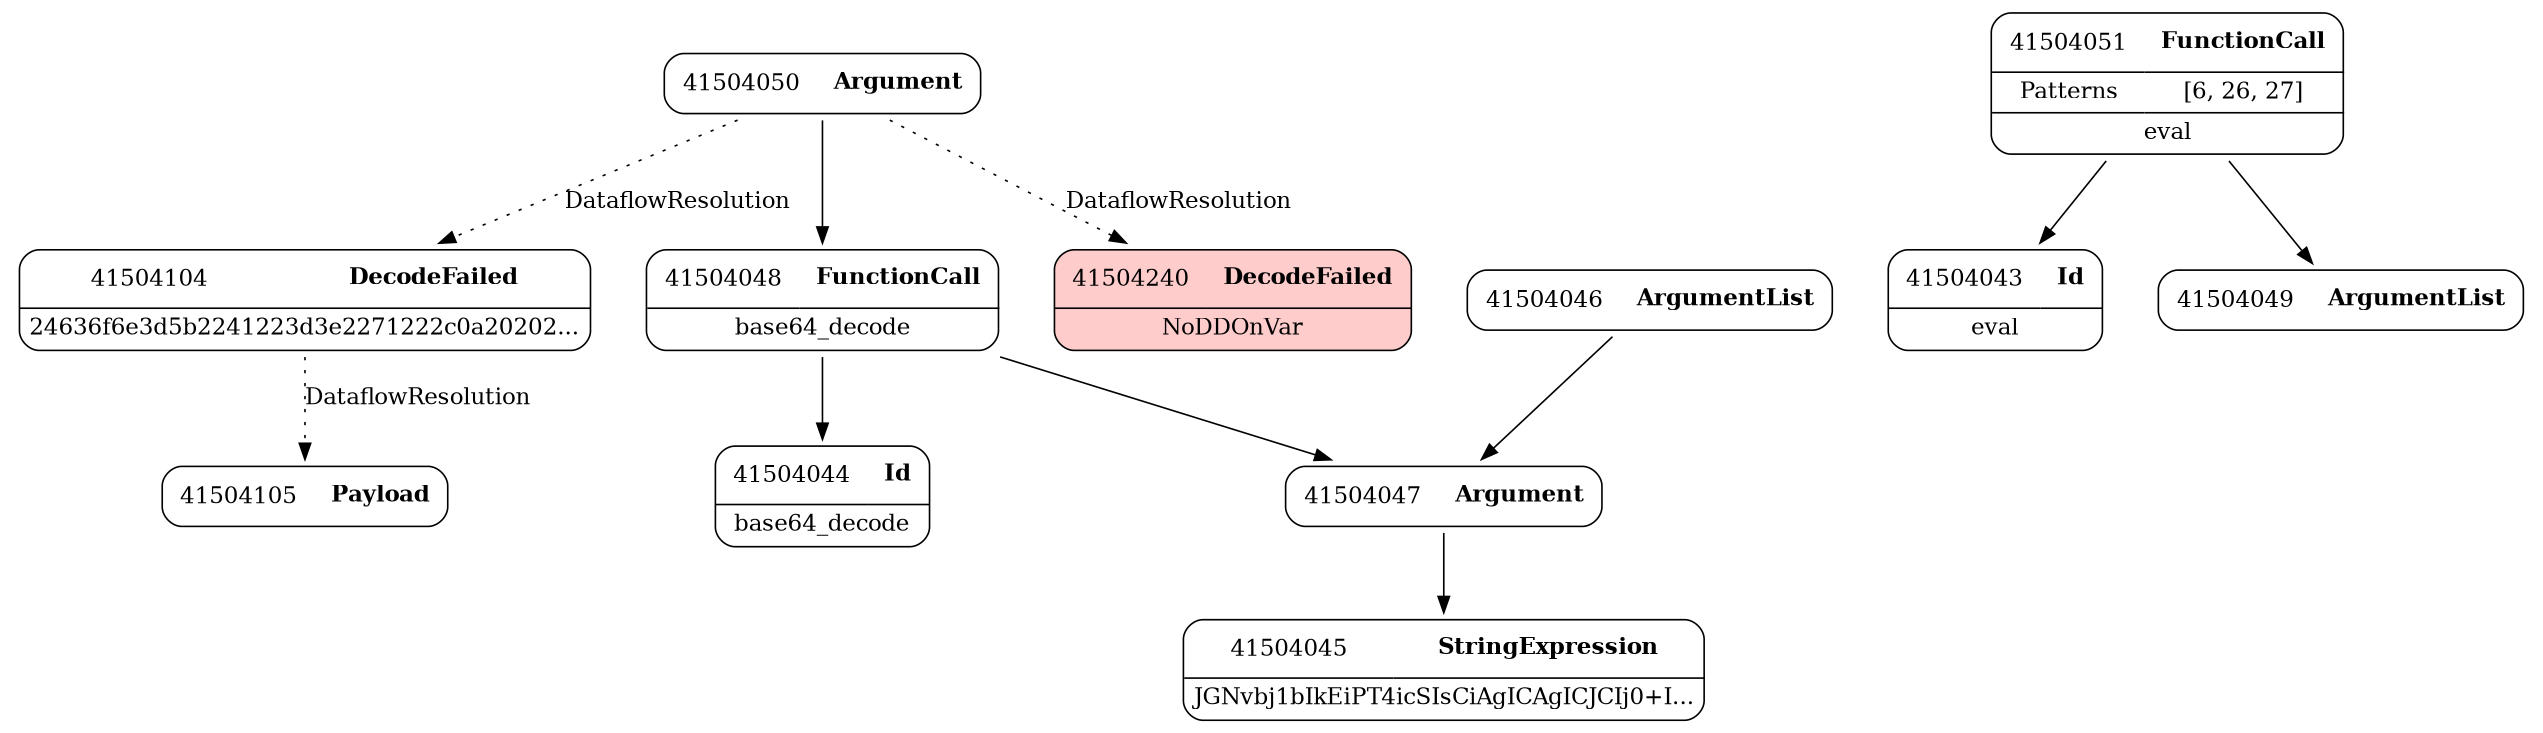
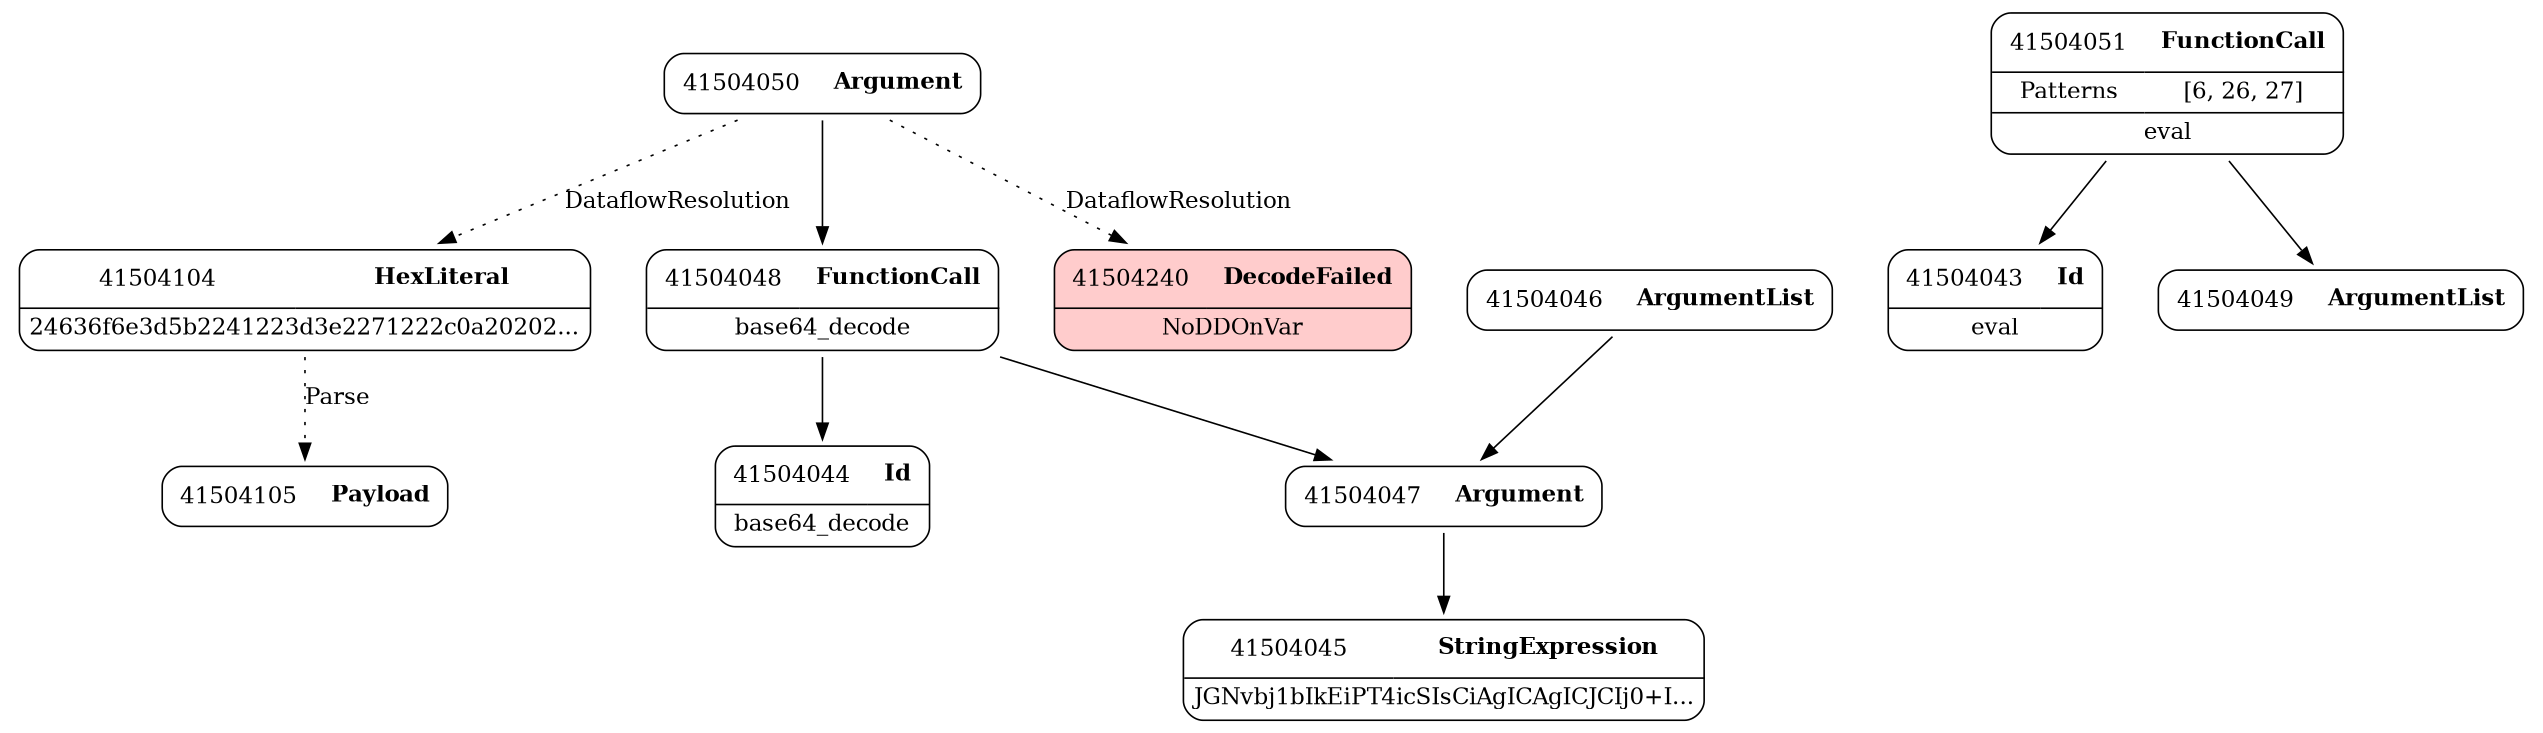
node "41504104": text "DecodeFailed" -> "HexLiteral"
edge "41504104" -> "41504105": label "DataflowResolution" -> "Parse"
